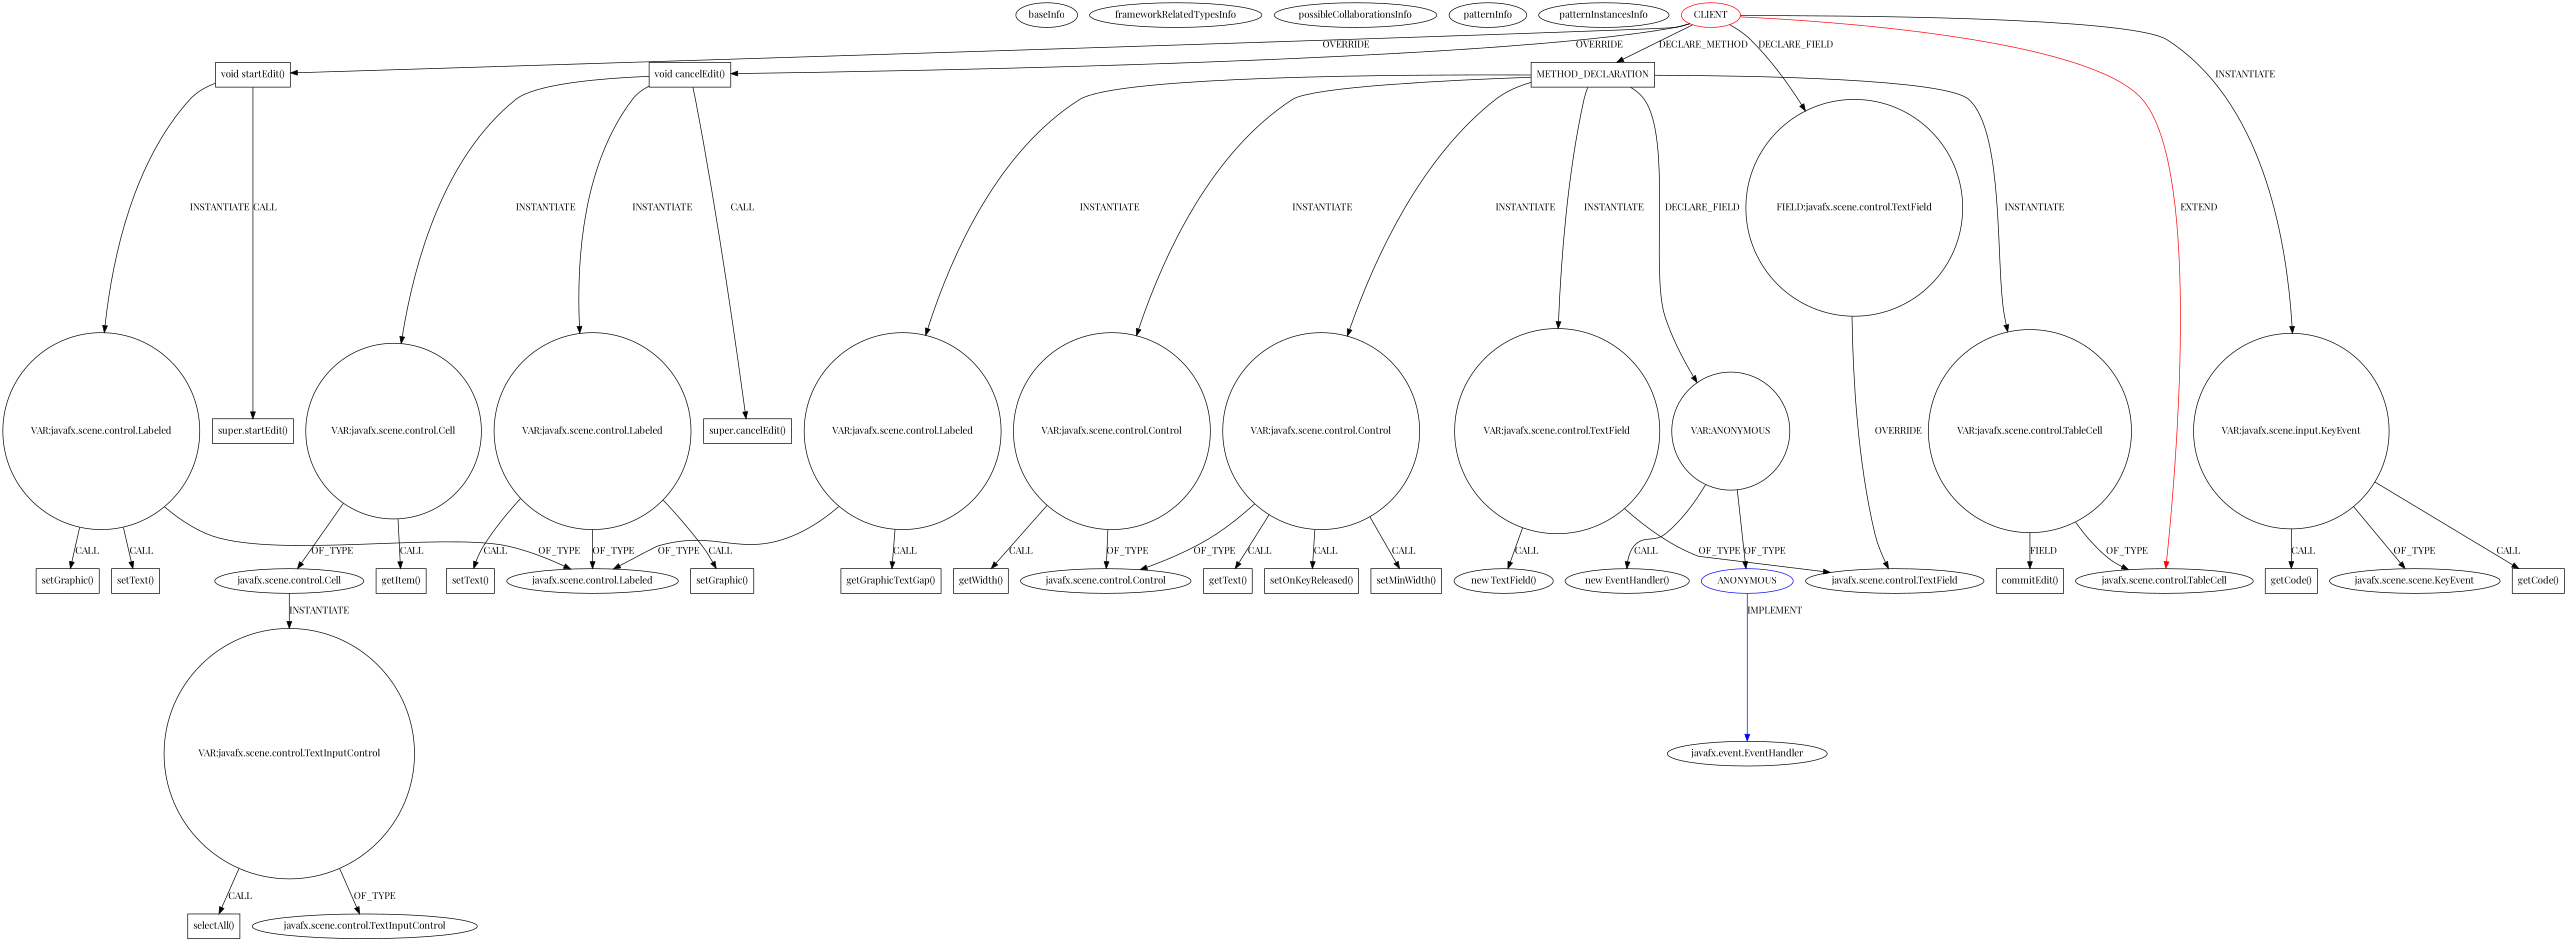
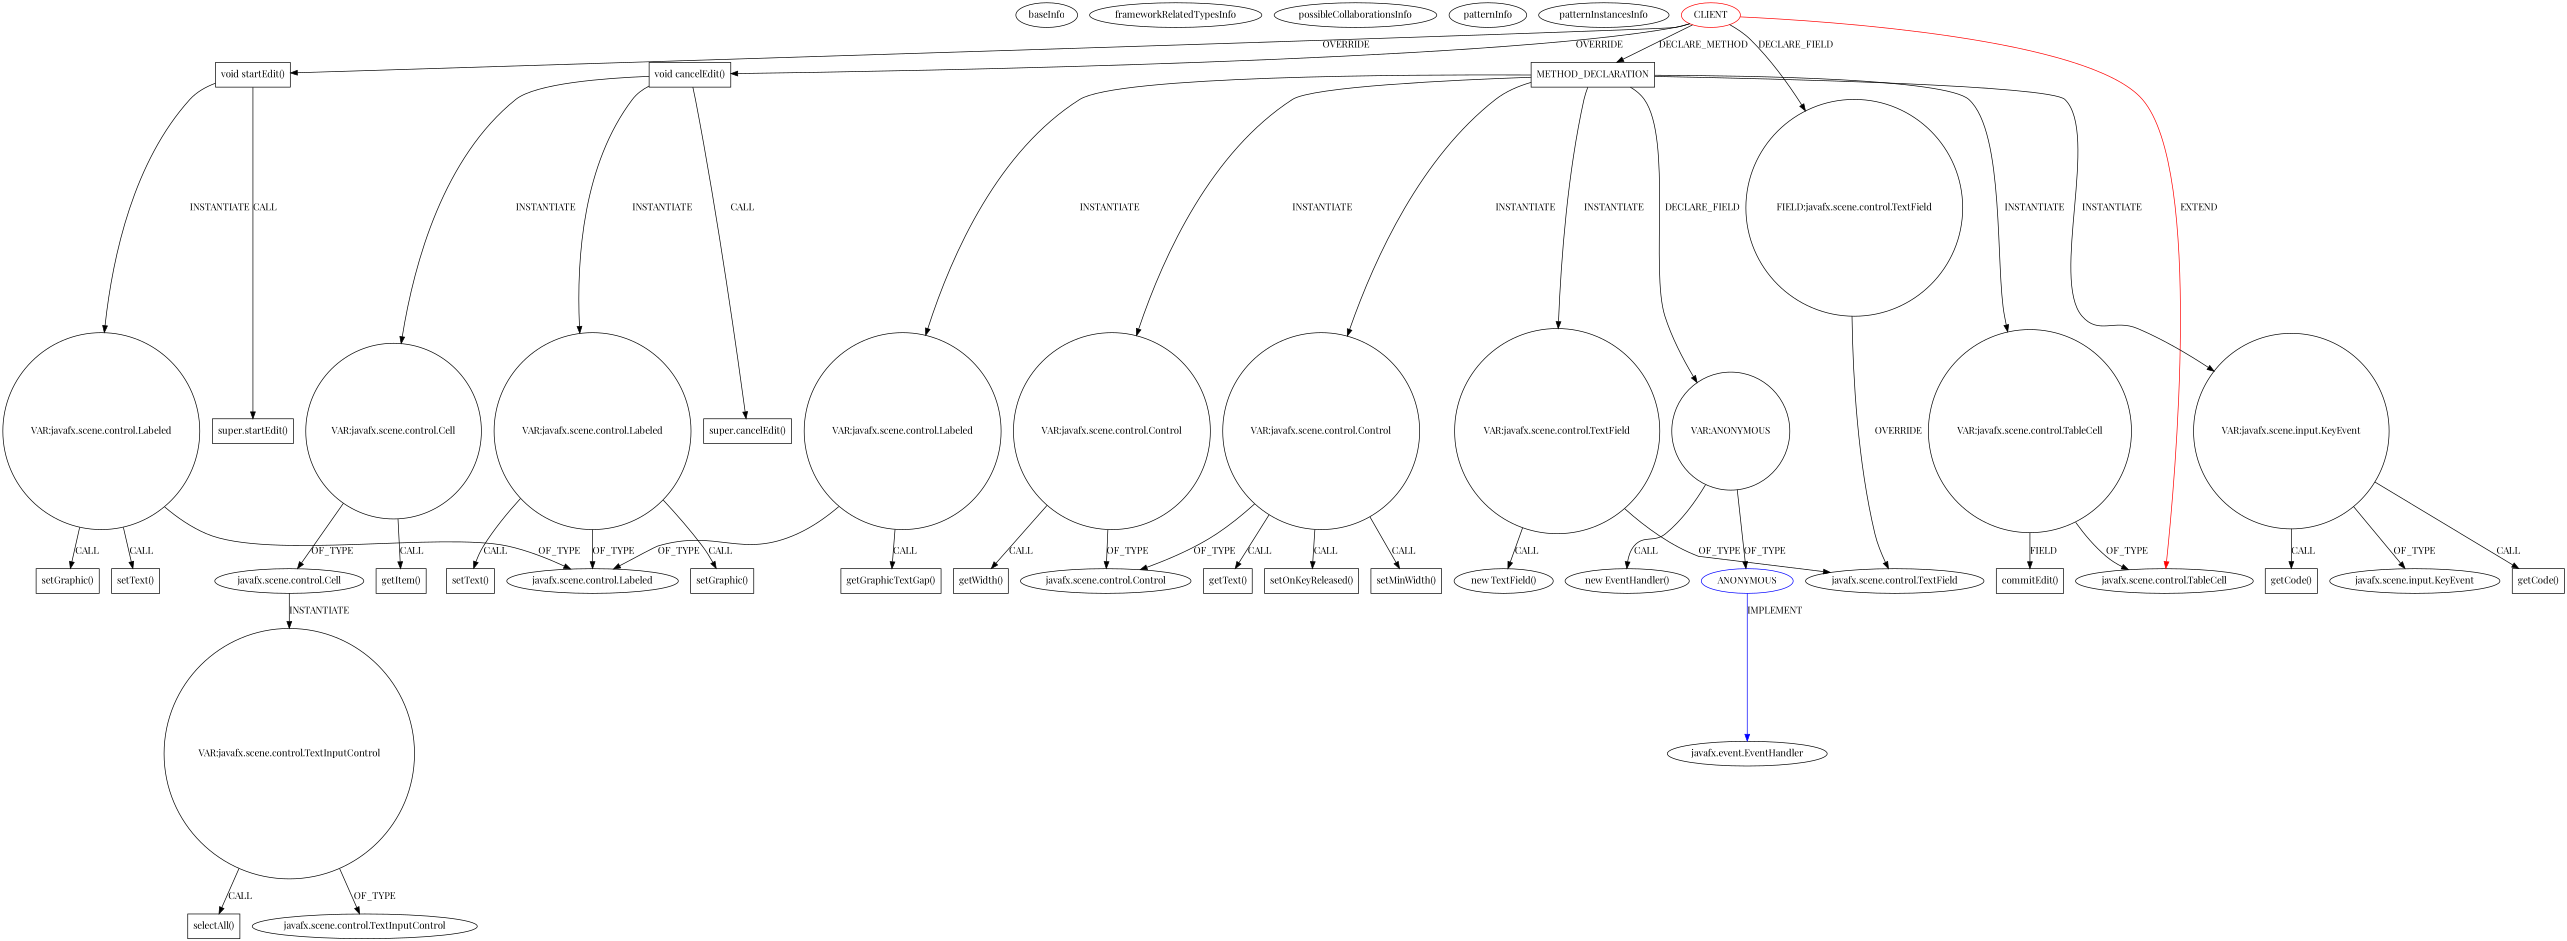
edge "CLIENT" -> "VAR:javafx.scene.input.KeyEvent": now "METHOD_DECLARATION" -> "VAR:javafx.scene.input.KeyEvent"
node "javafx.scene.scene.KeyEvent": label "javafx.scene.scene.KeyEvent" -> "javafx.scene.input.KeyEvent"
